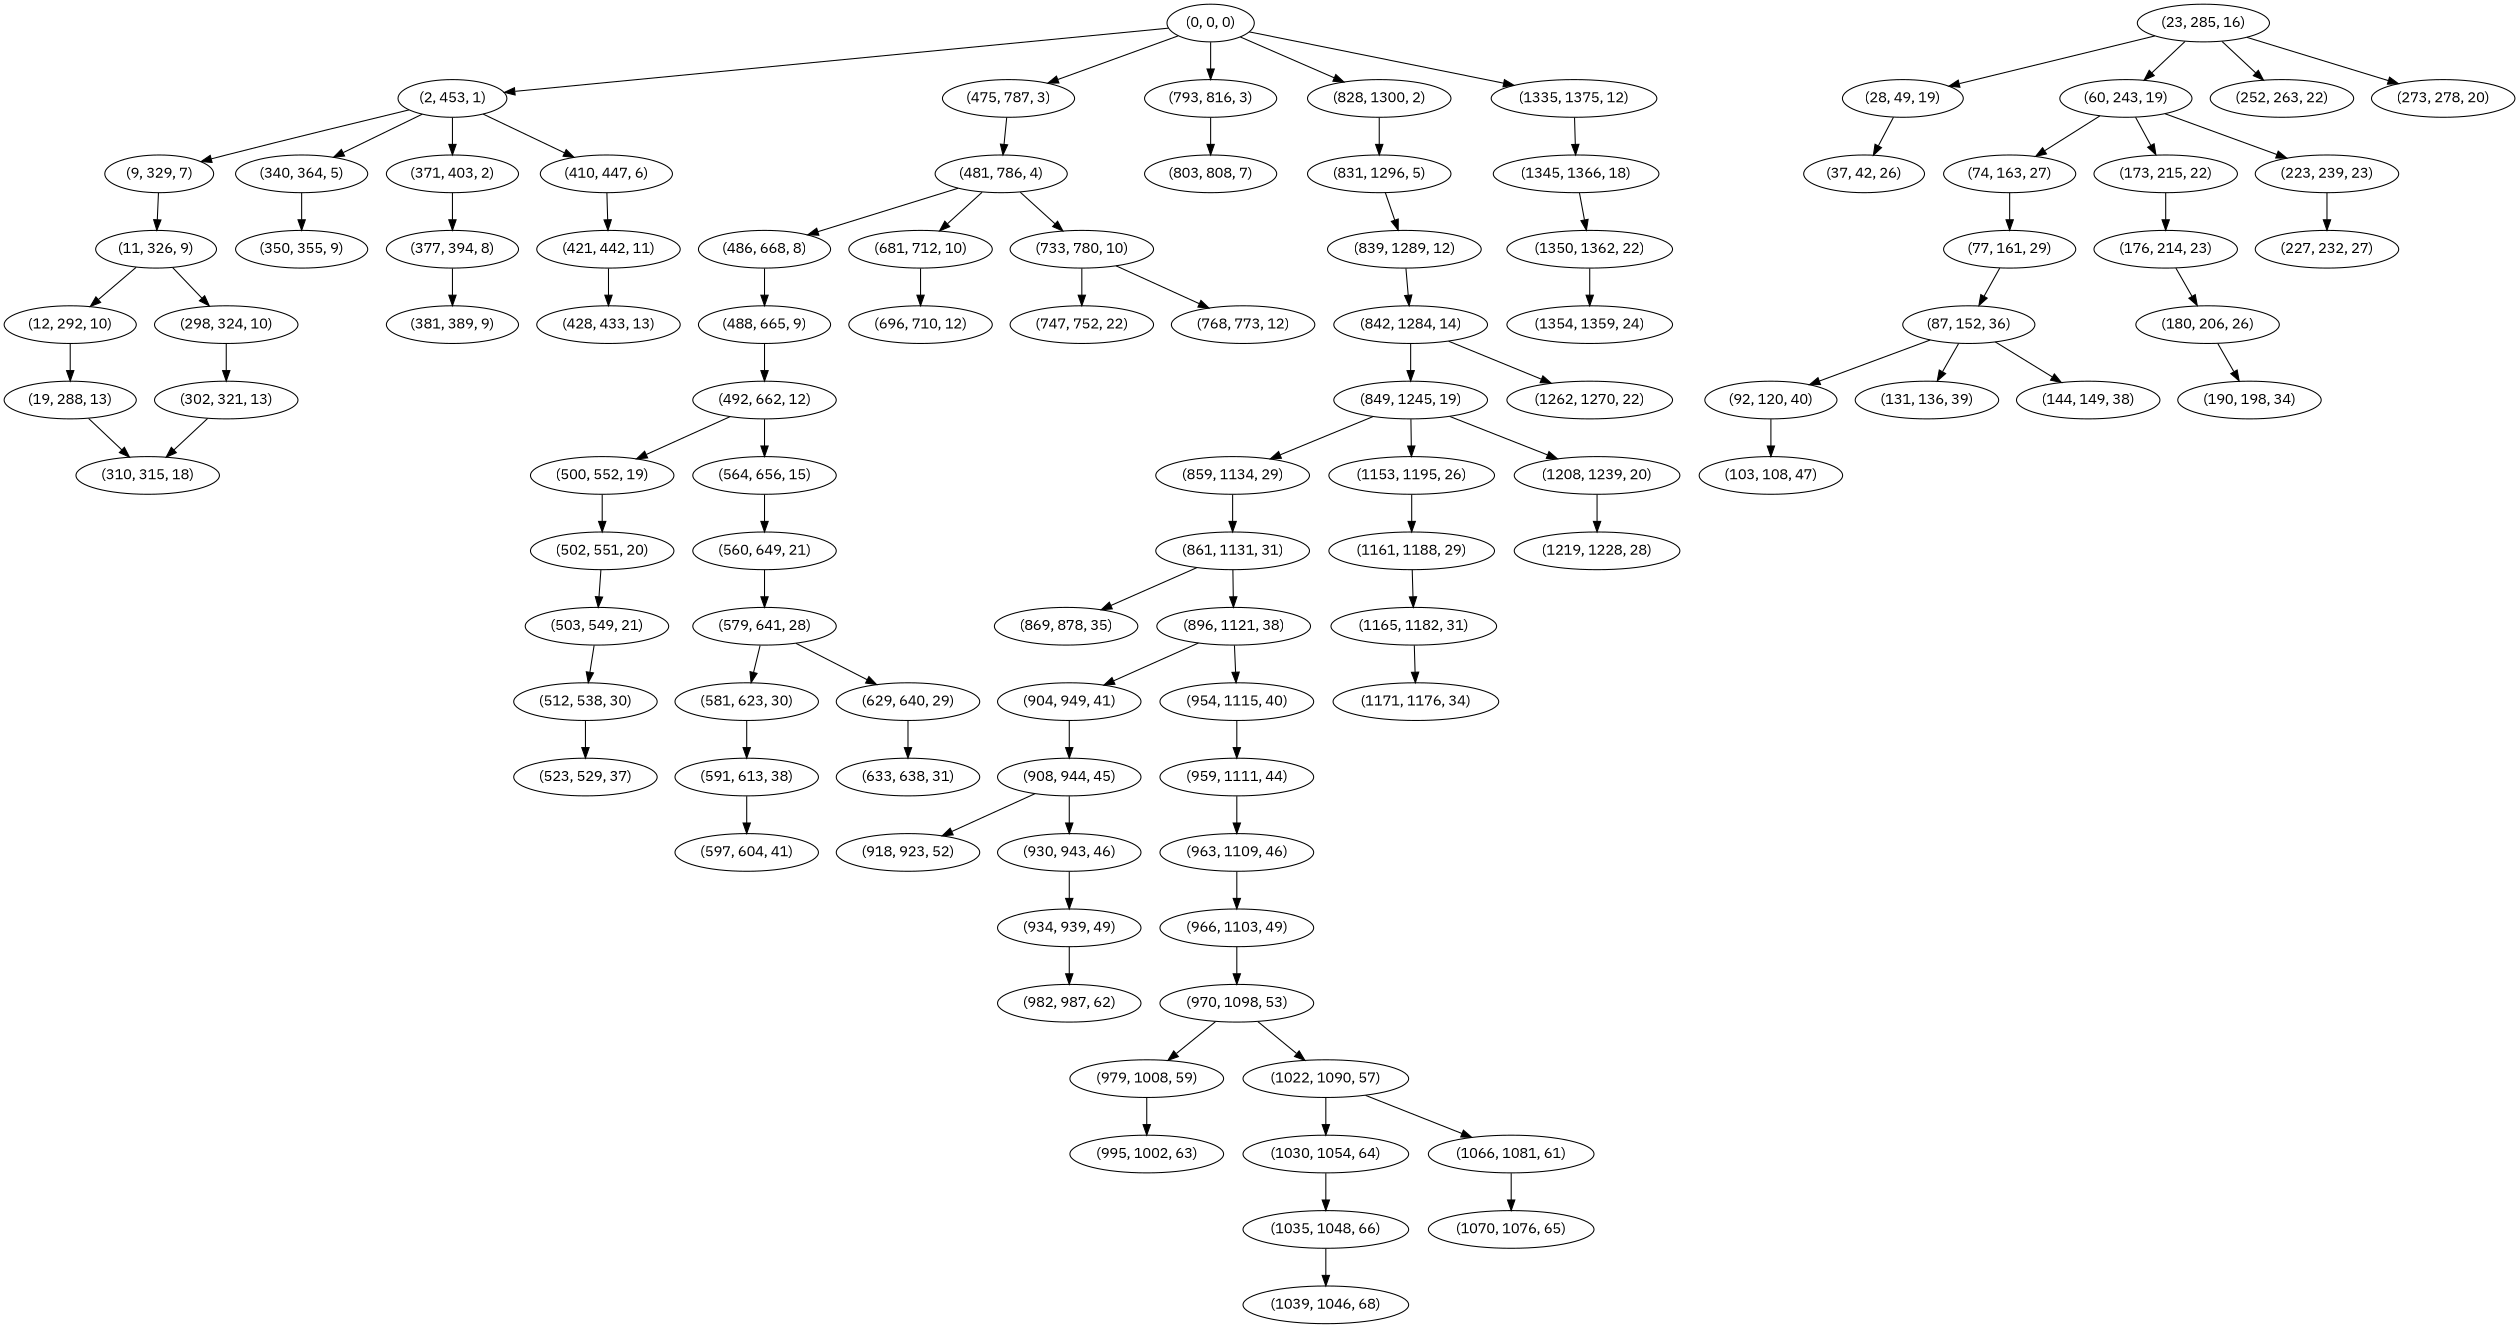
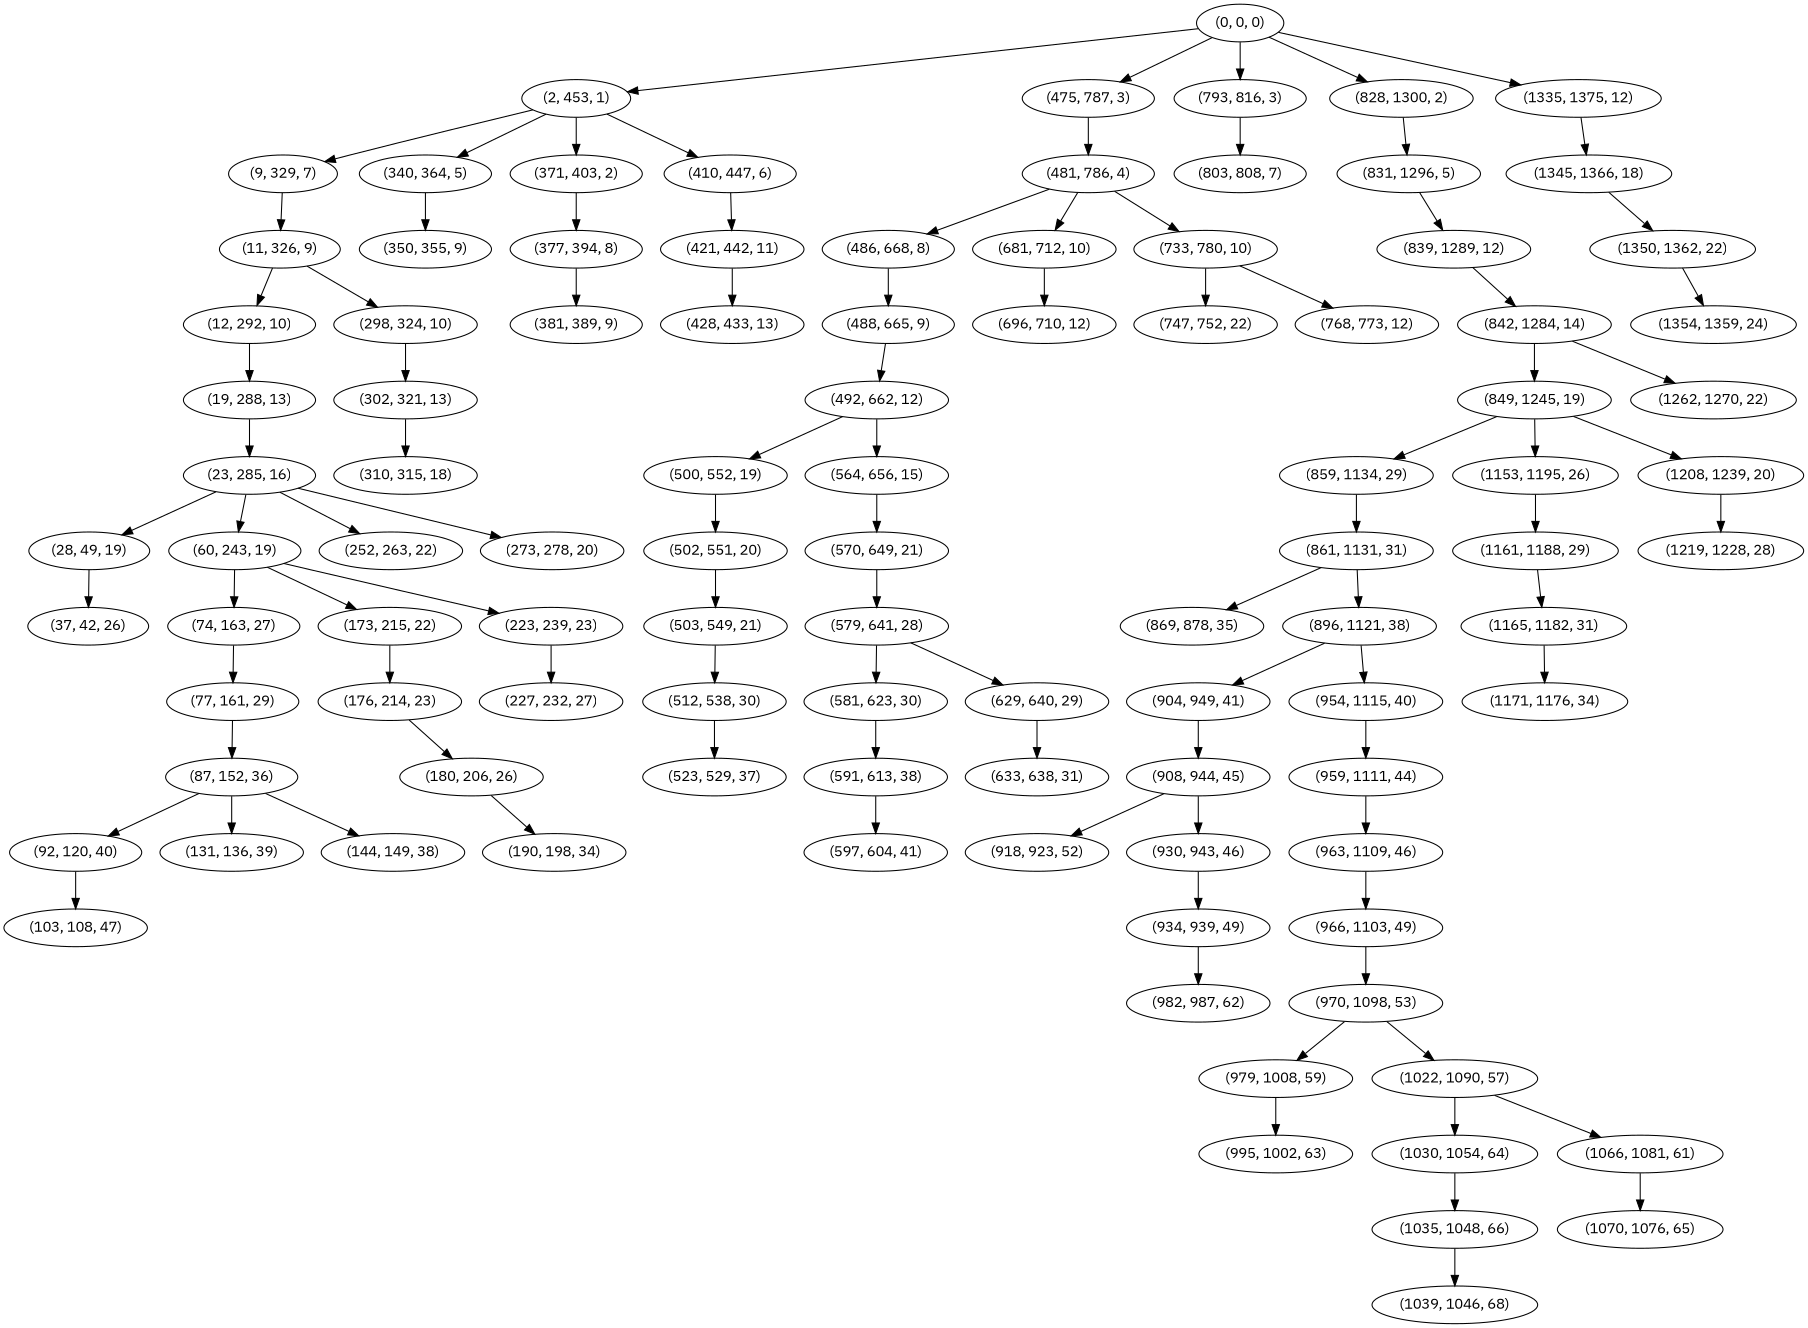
edge "(19, 288, 13)" -> "(310, 315, 18)": now "(19, 288, 13)" -> "(23, 285, 16)"
node "(560, 649, 21)": label "(560, 649, 21)" -> "(570, 649, 21)"
